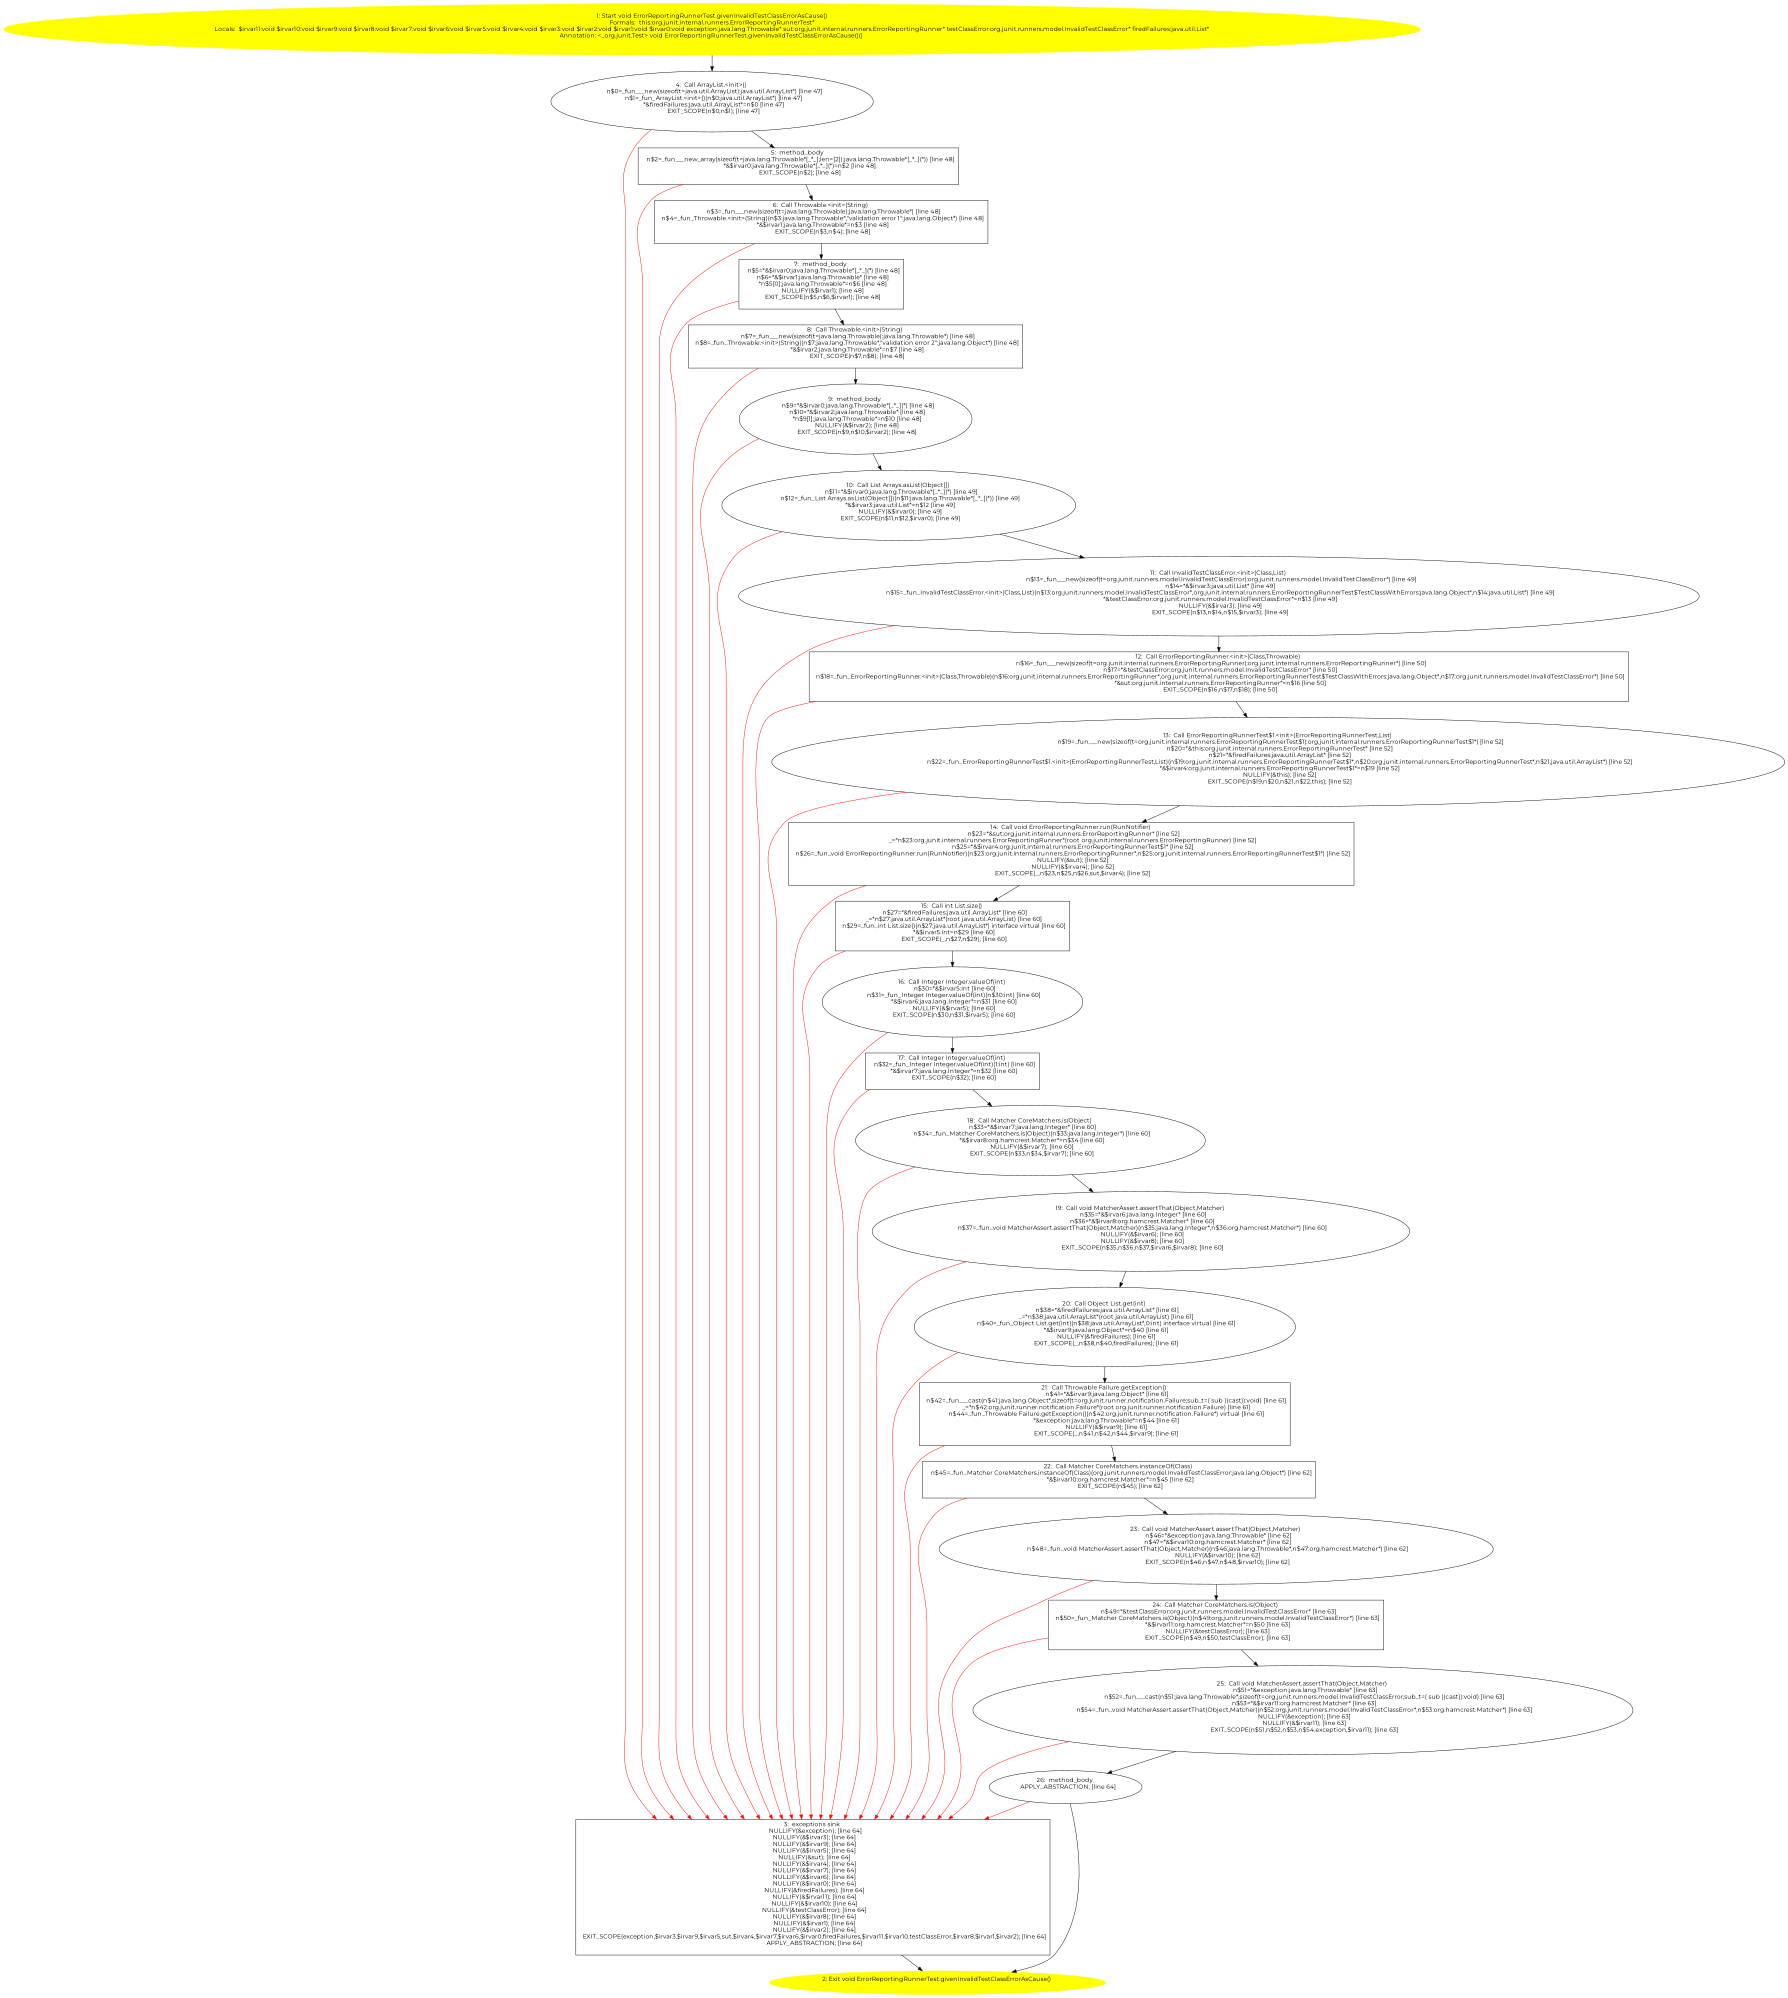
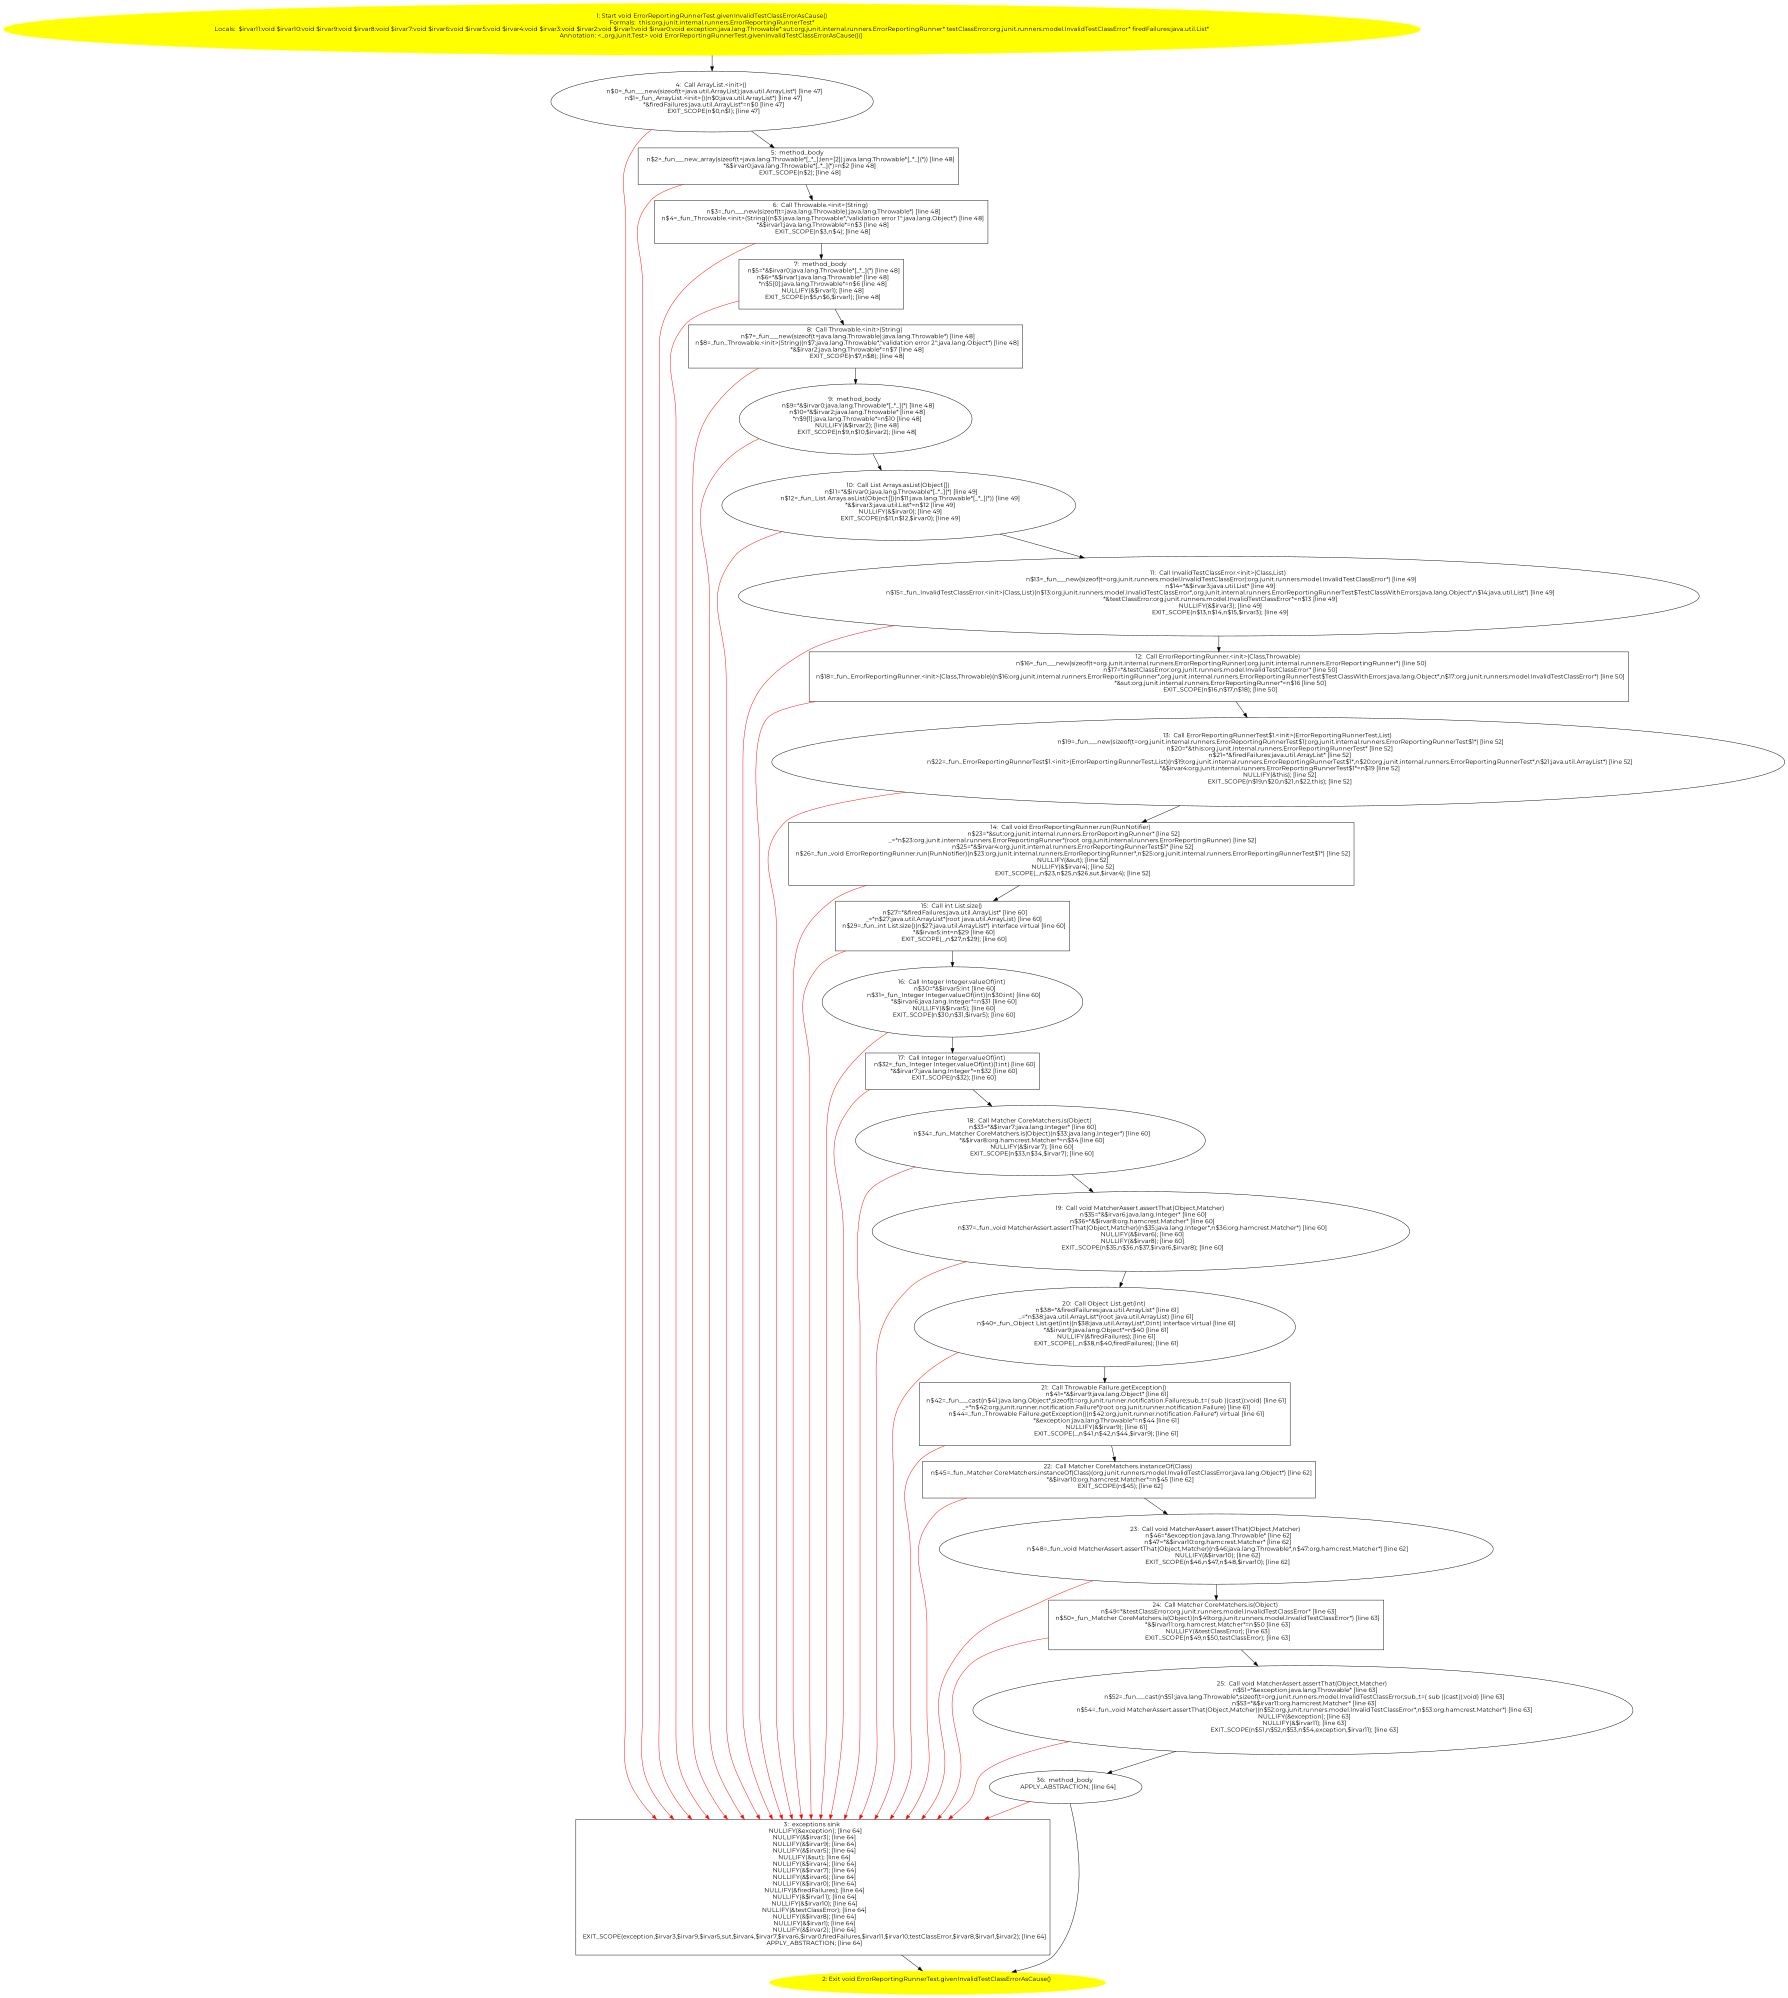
node "26:  method_body APPLY_ABSTRACTION; [line 64]": label "26:  method_body APPLY_ABSTRACTION; [line 64]" -> "36:  method_body APPLY_ABSTRACTION; [line 64]"
